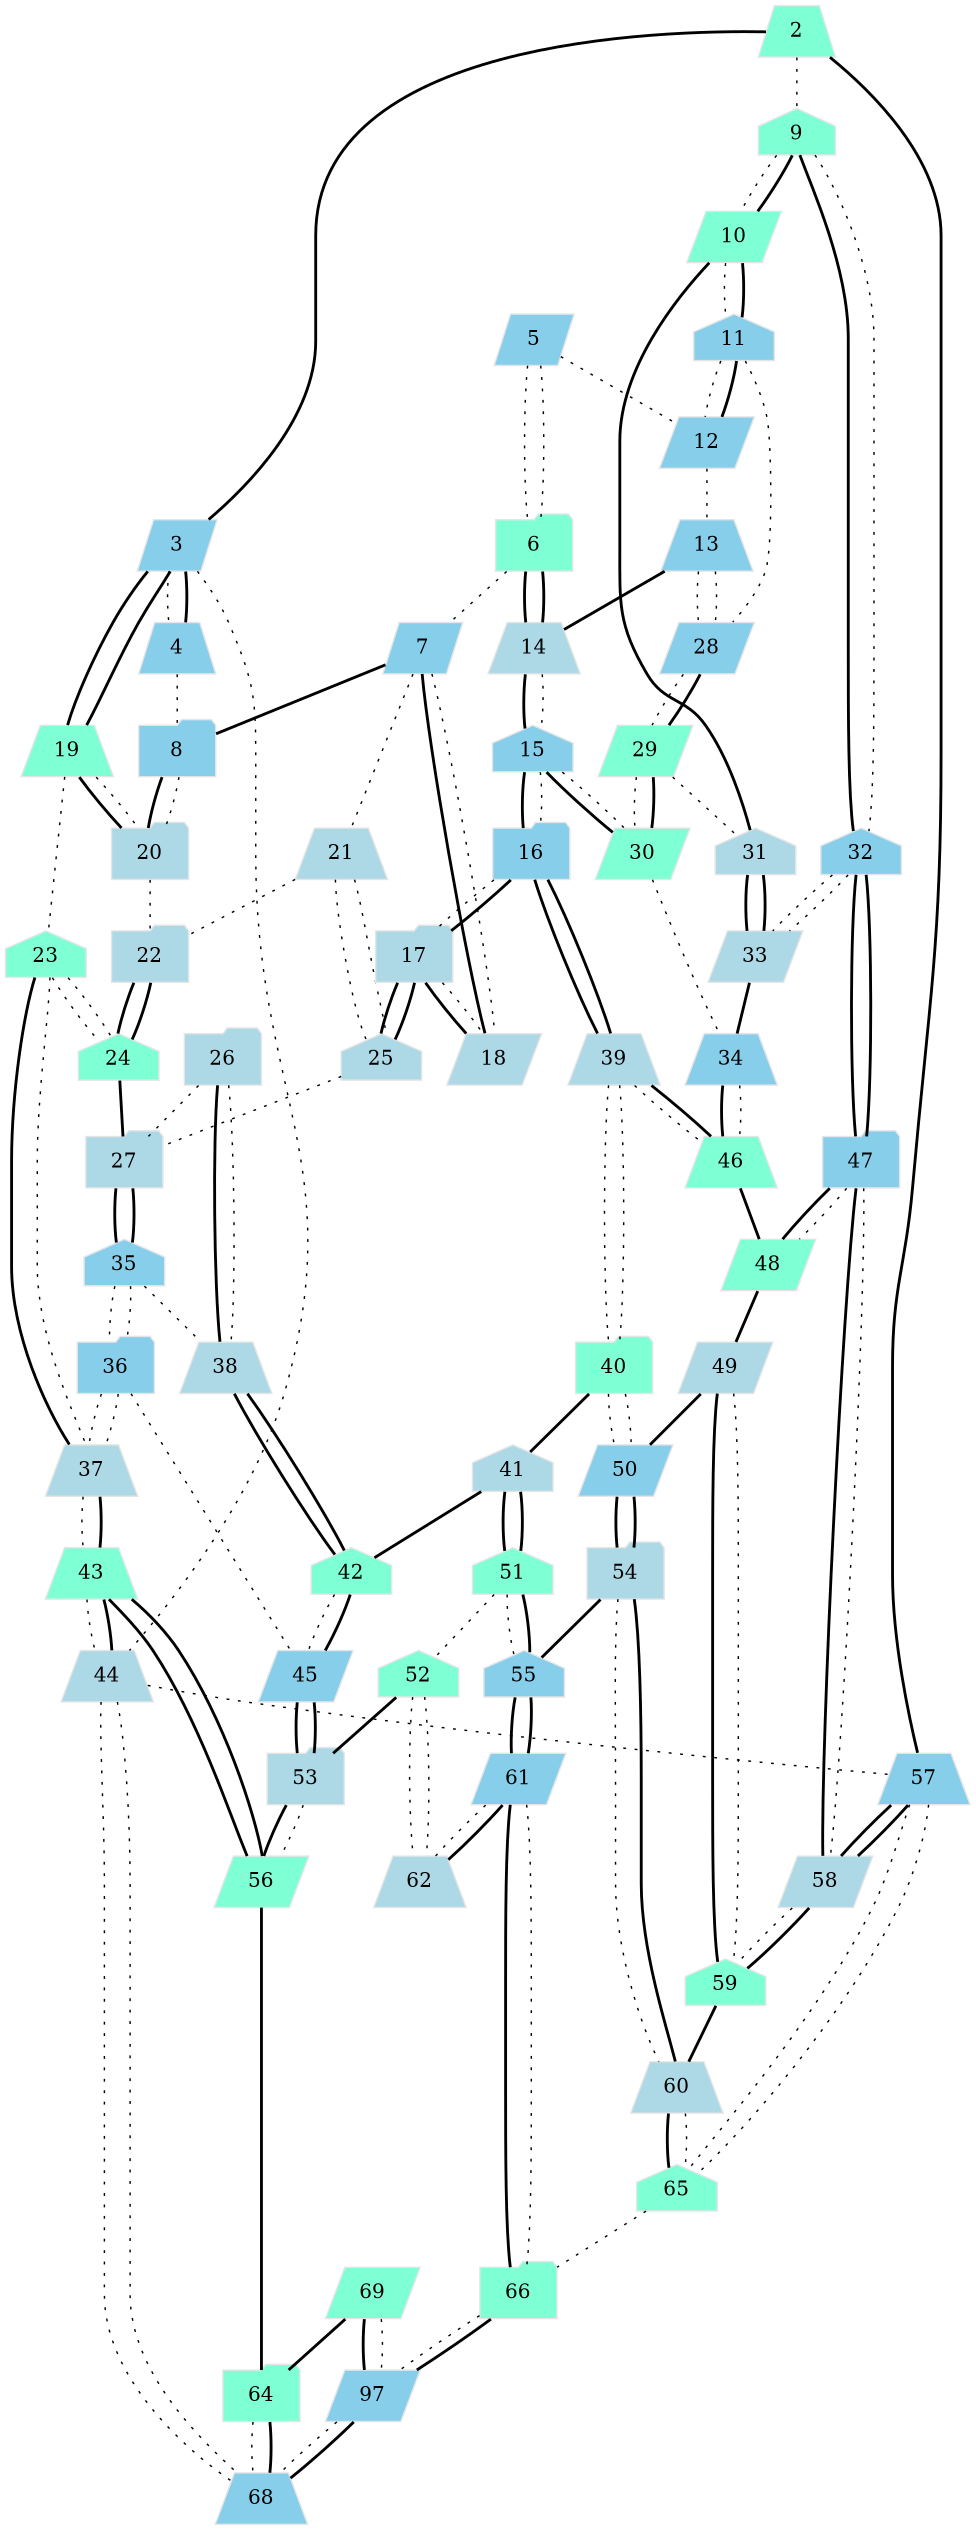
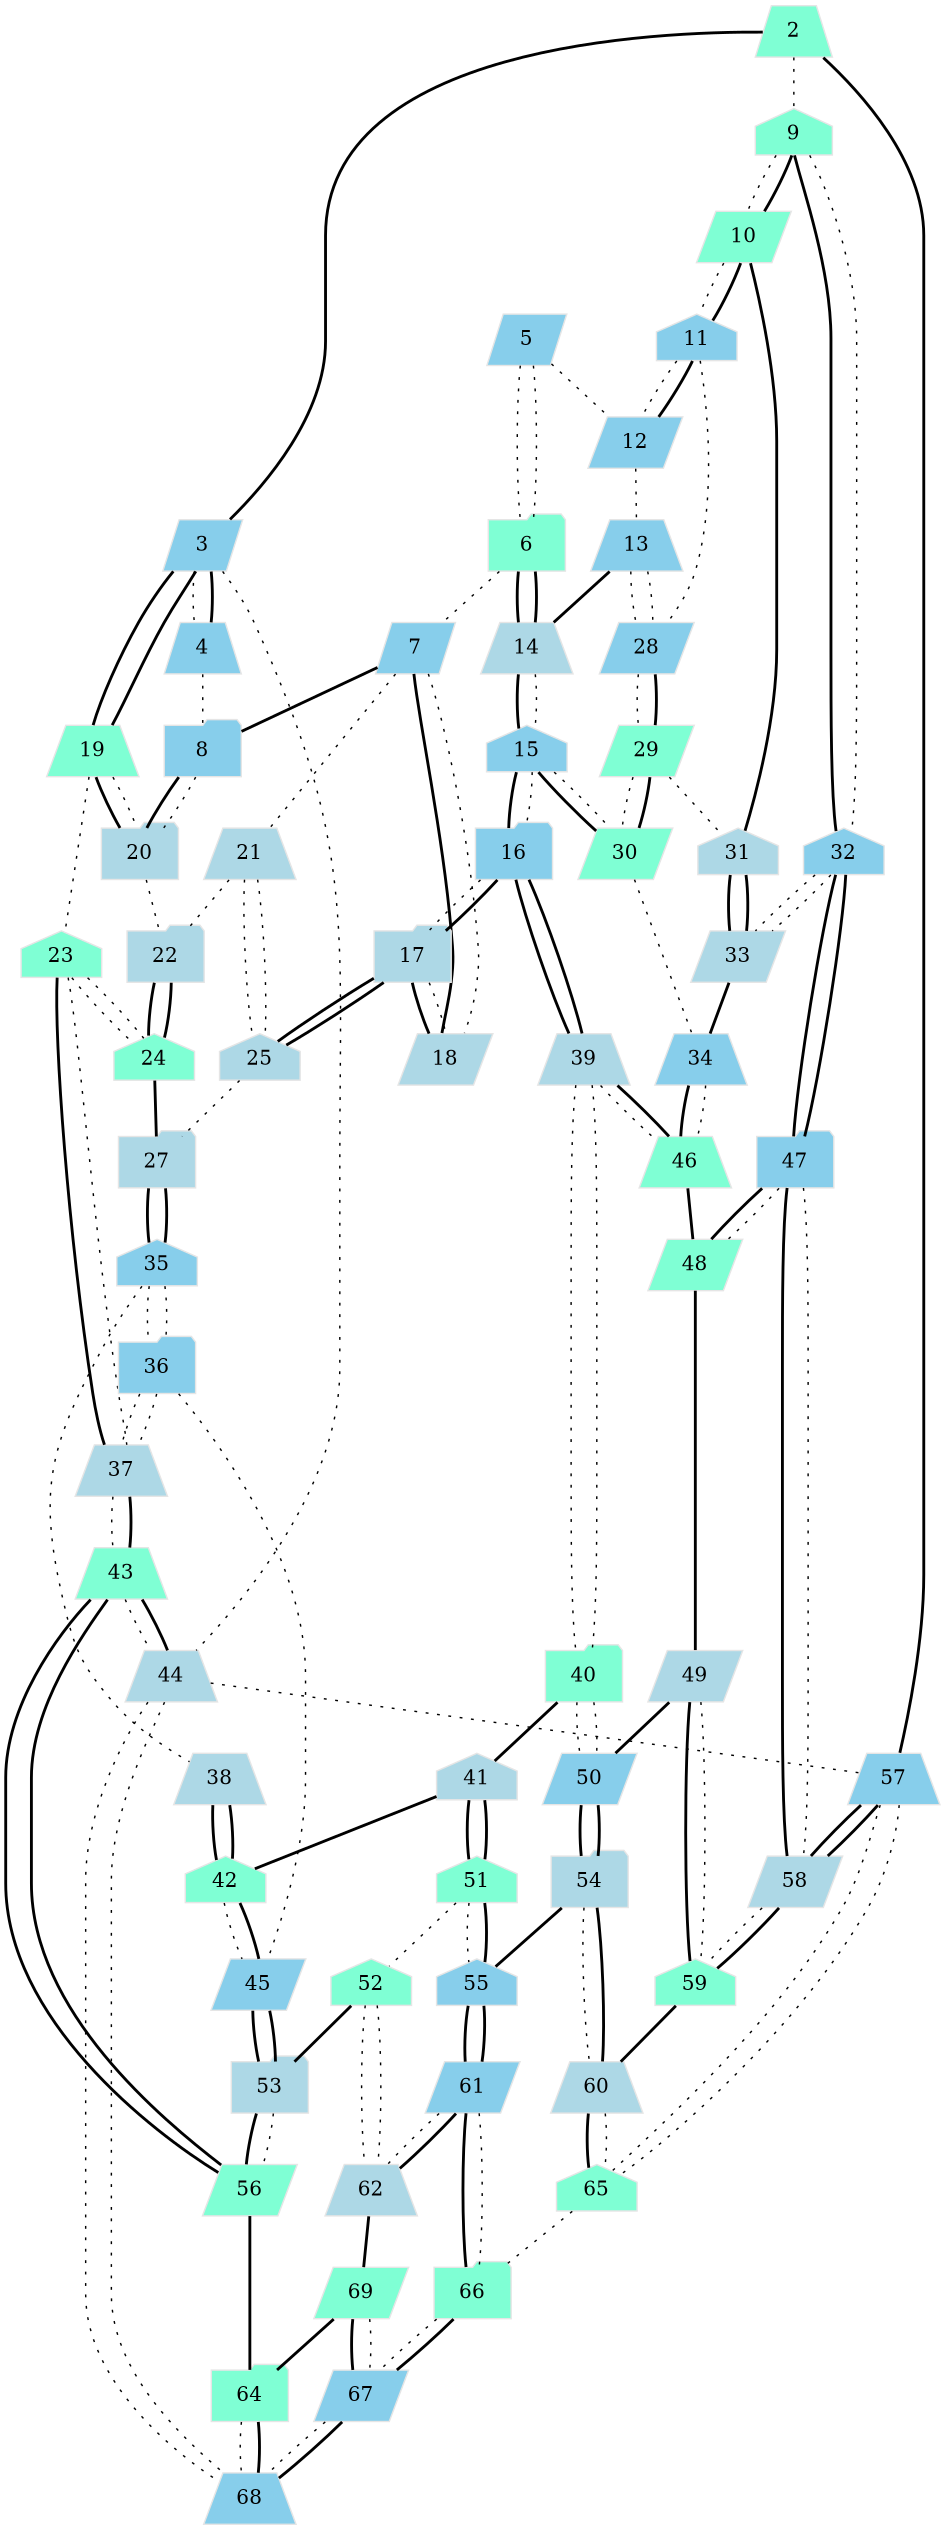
node "26": removed
edge "62" -- "69": added
node "97": label "97" -> "67"
